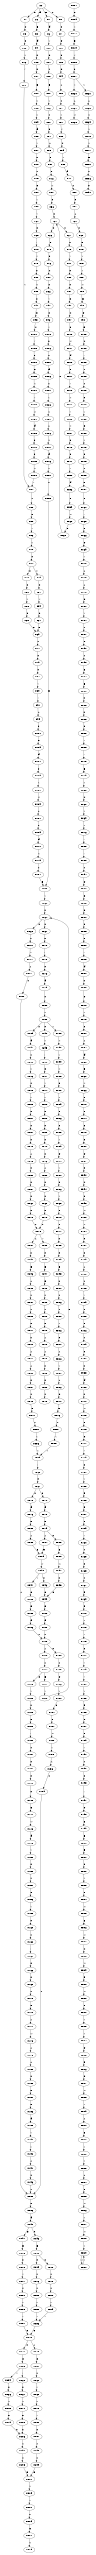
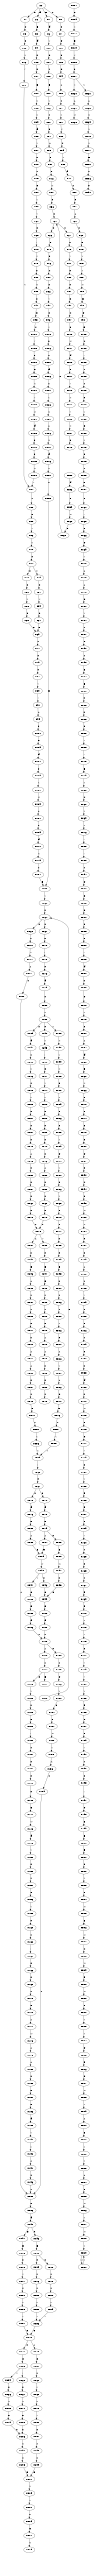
node "S147": removed
edge "S417" -> "S421": removed, label "V"
